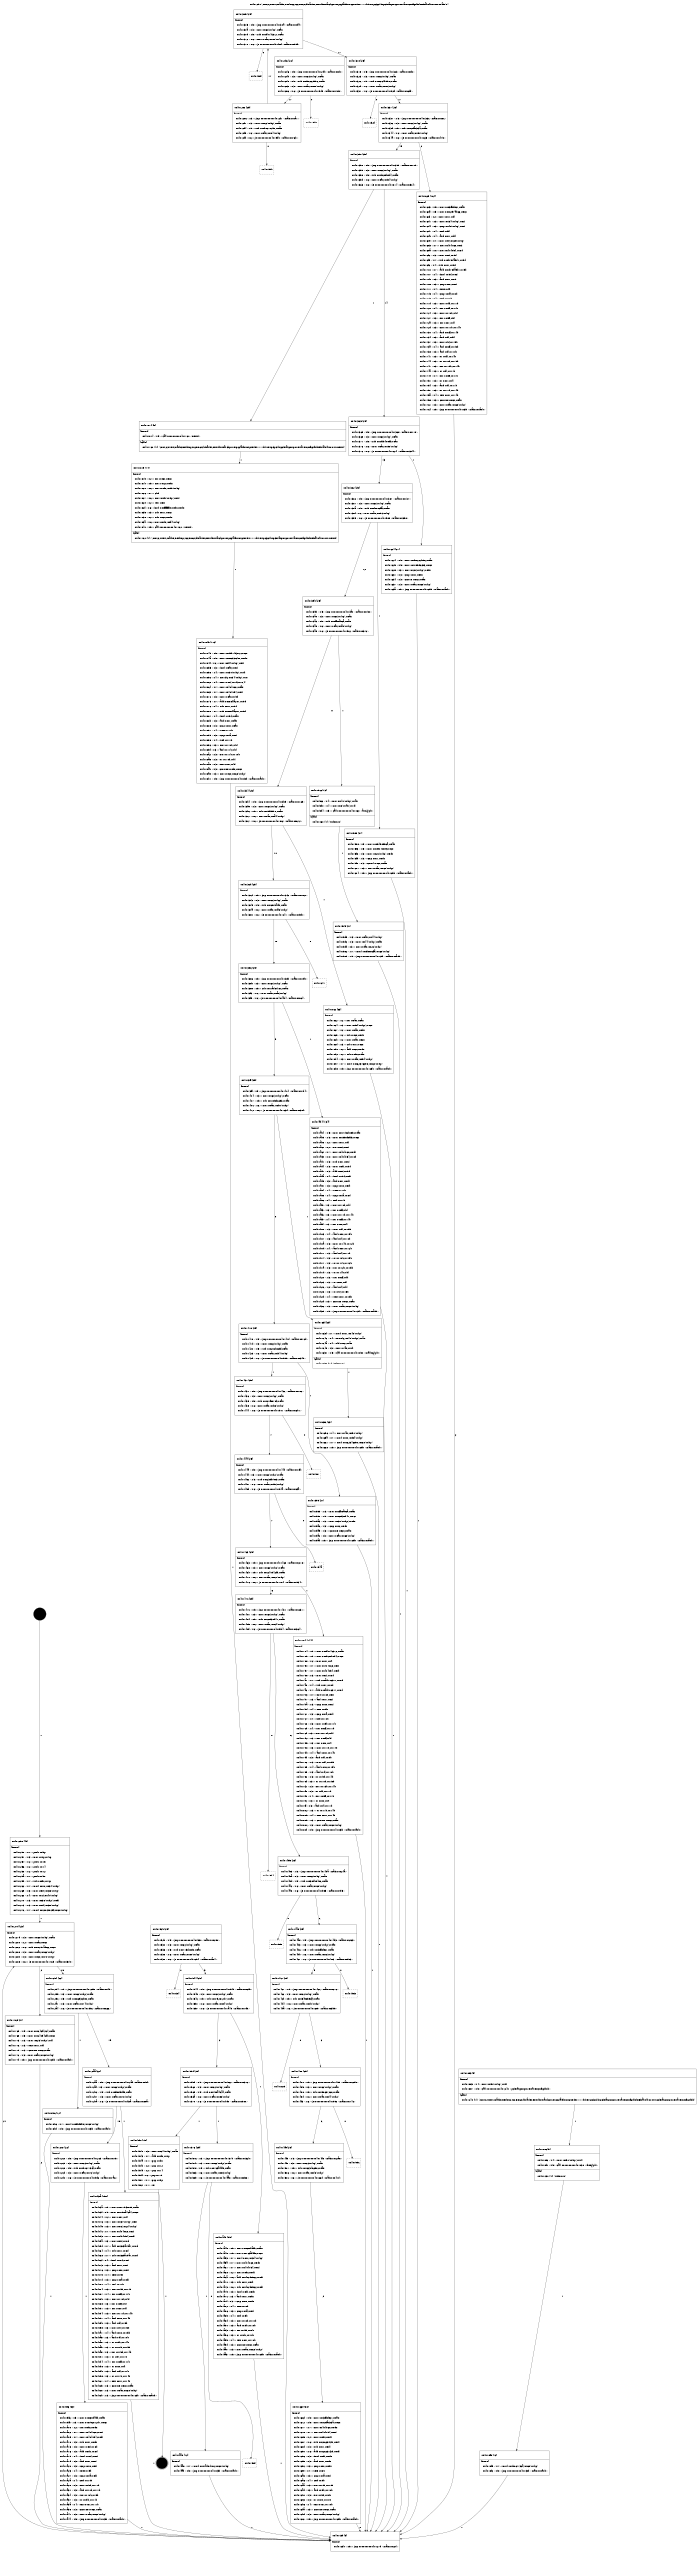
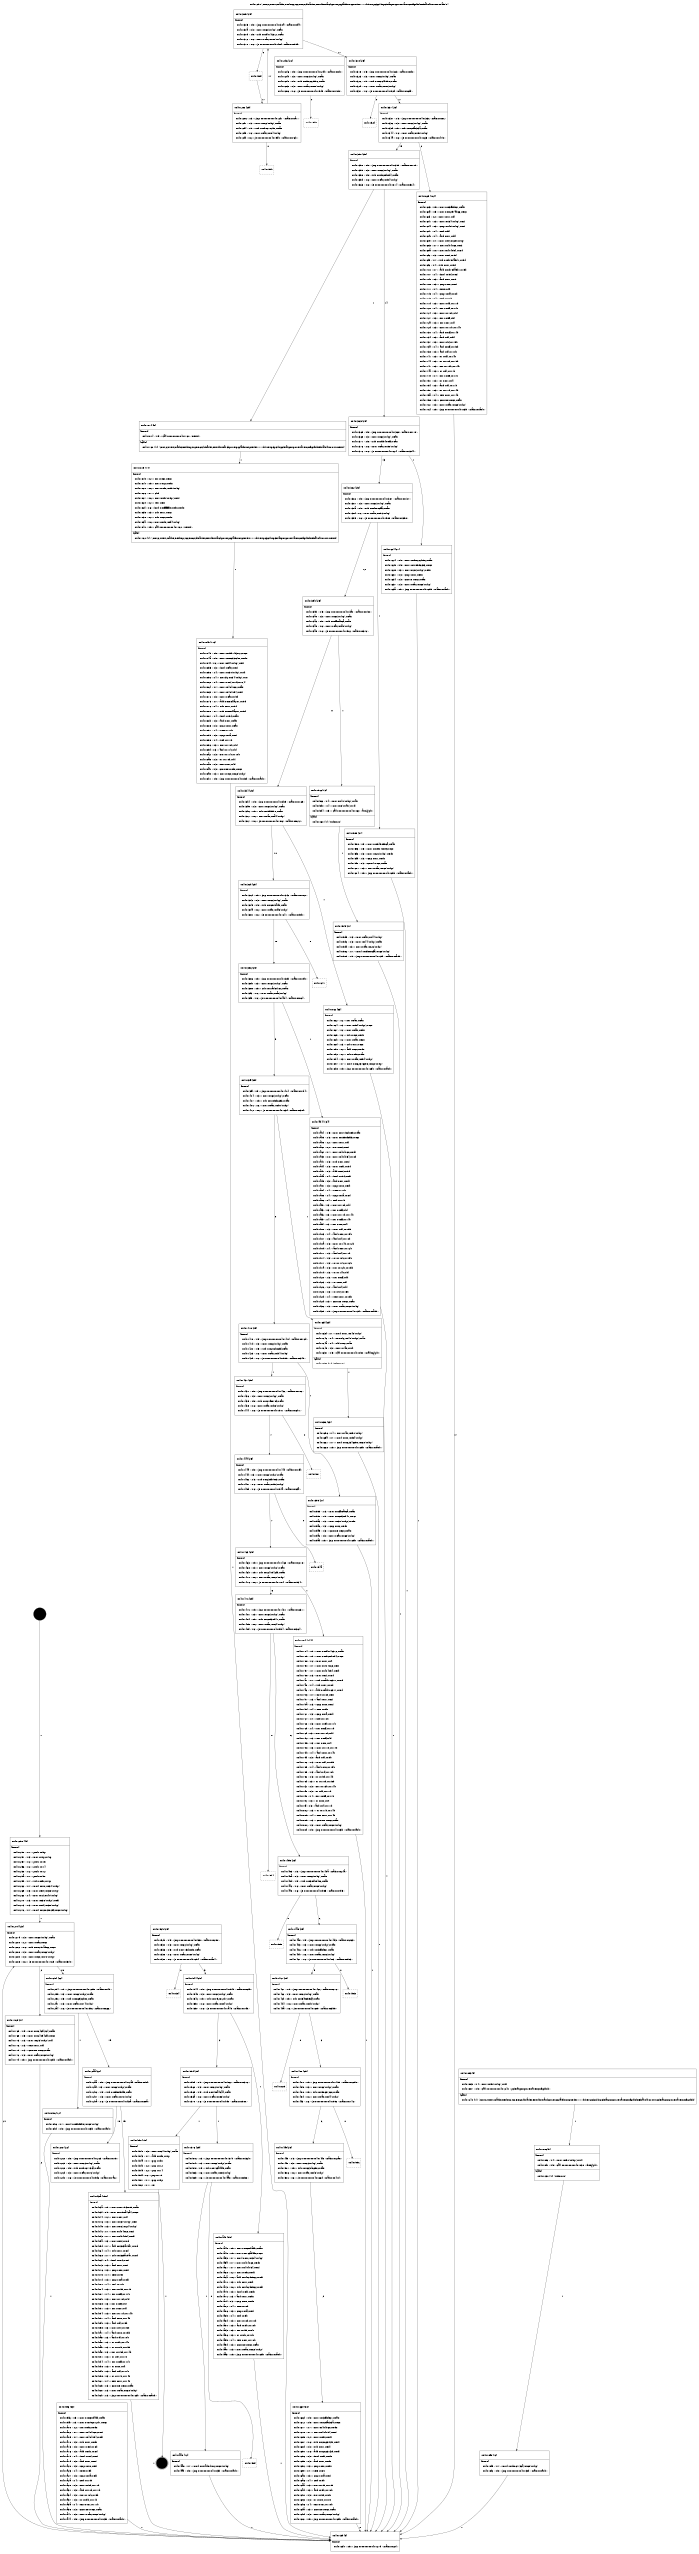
edge "0x4012d6 [22]" -> "0x4012ec [25]": now "0x401bef" -> "0x4012ec [25]"
edge "0x4016c5 [164]" -> "0x401c5b [5]": label " 2" -> " 17"
edge "0x4012aa [22]" -> "0x401b3a [150]": label " 1" -> " 15"
edge "0x4012c0 [22]" -> "0x4019f6 [83]": removed, label "1"
